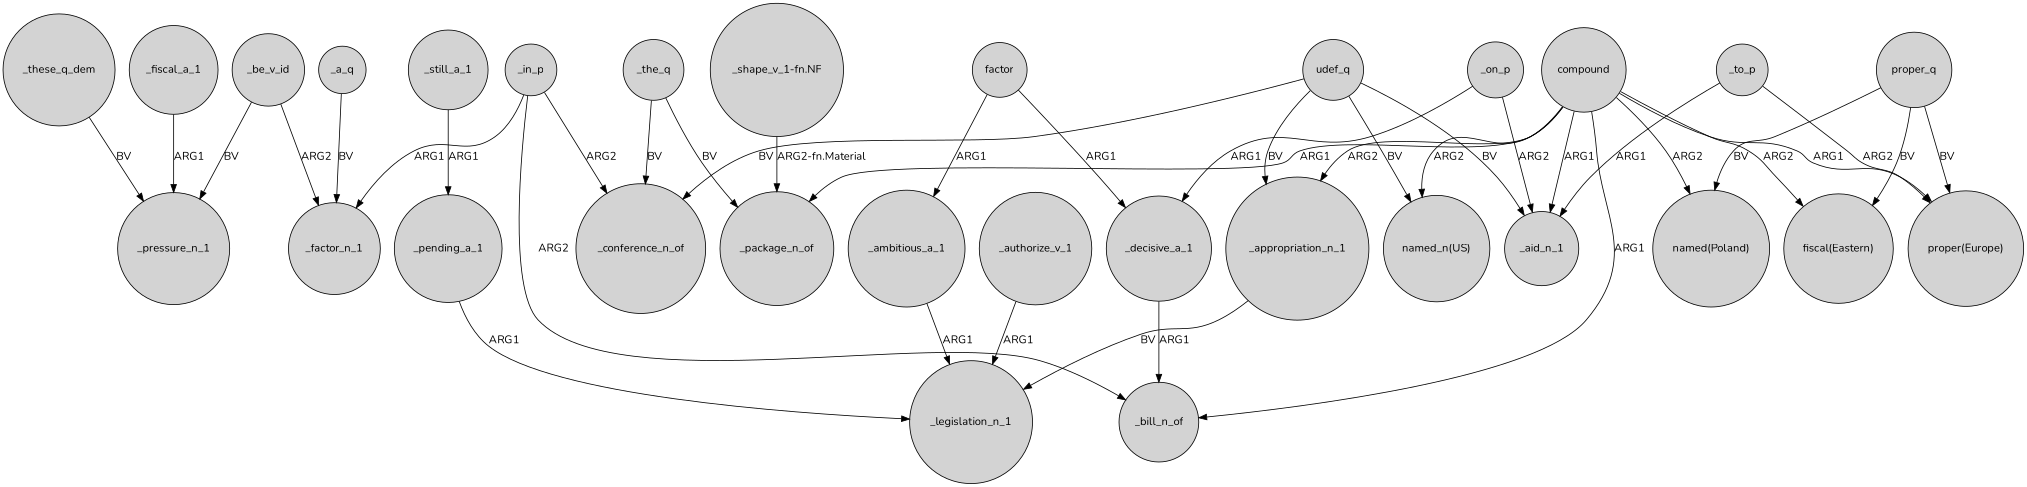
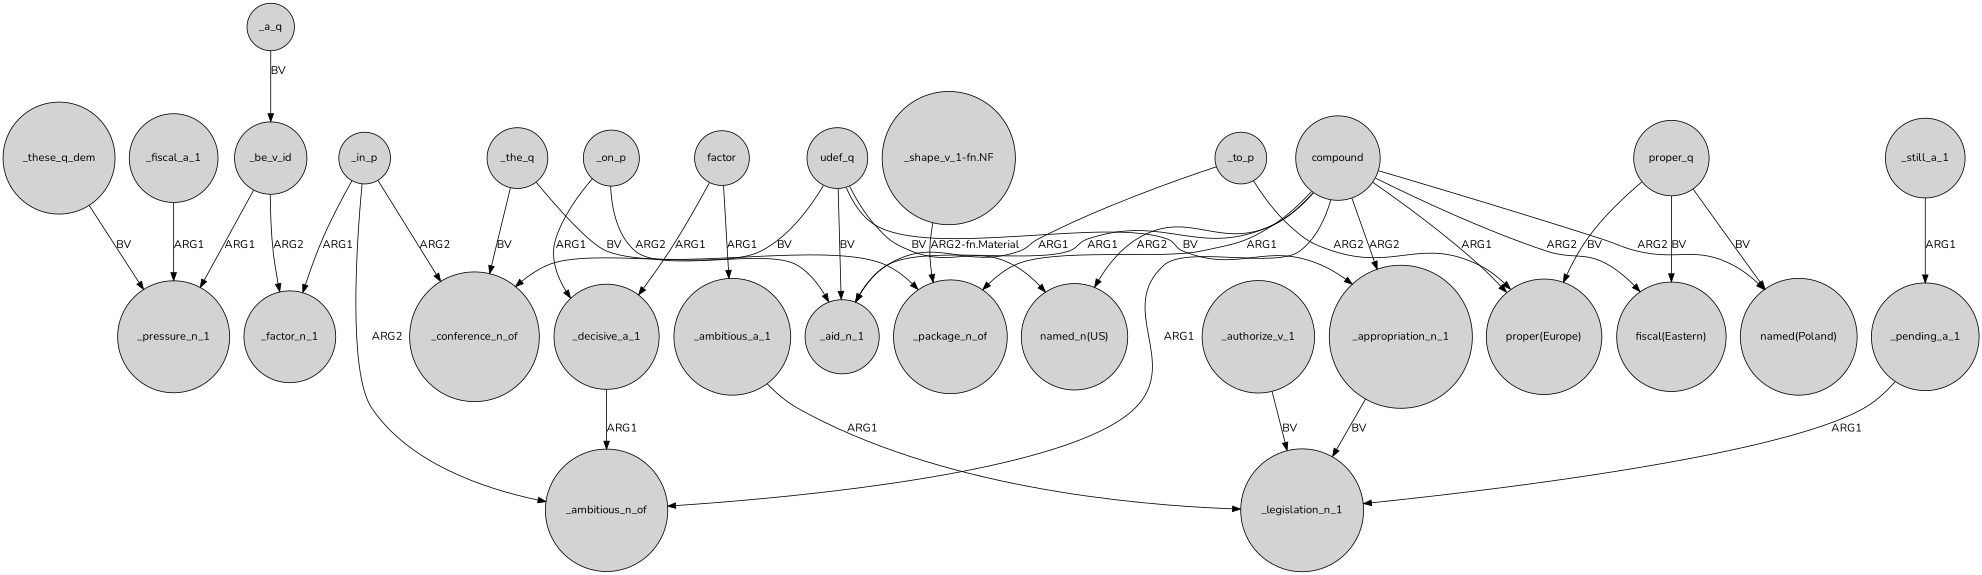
edge "_a_q" -> "_factor_n_1": now "_a_q" -> "_be_v_id"
edge "_be_v_id" -> "_pressure_n_1": label "BV" -> "ARG1"
edge "_authorize_v_1" -> "_legislation_n_1": label "ARG1" -> "BV"
node "_bill_n_of": label "_bill_n_of" -> "_ambitious_n_of"
